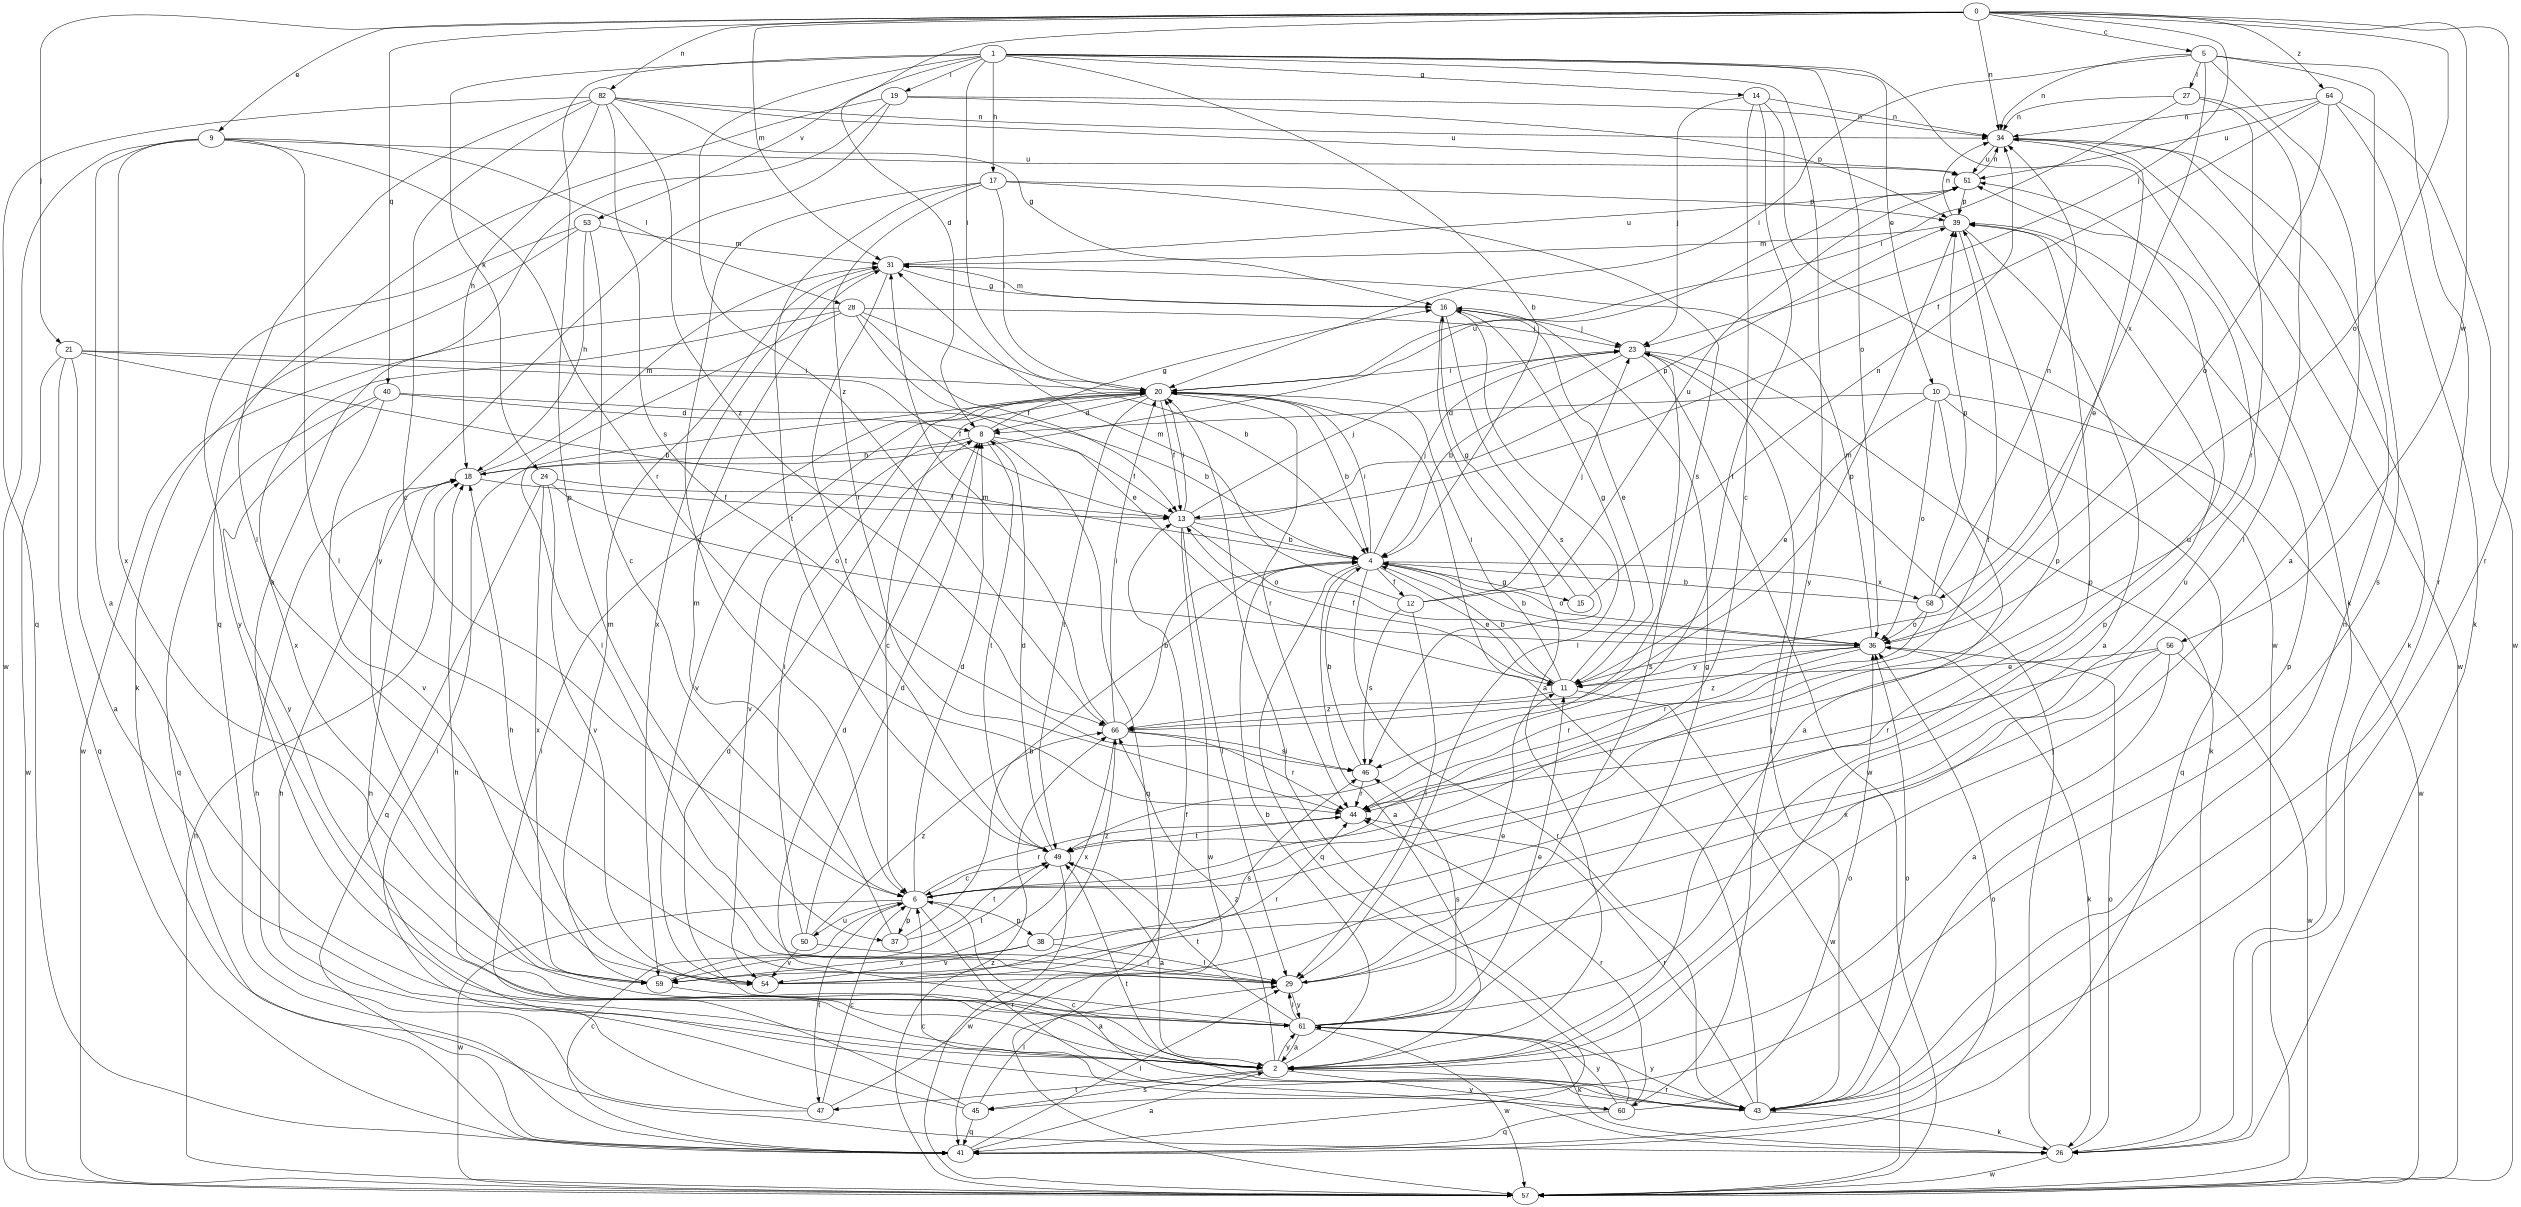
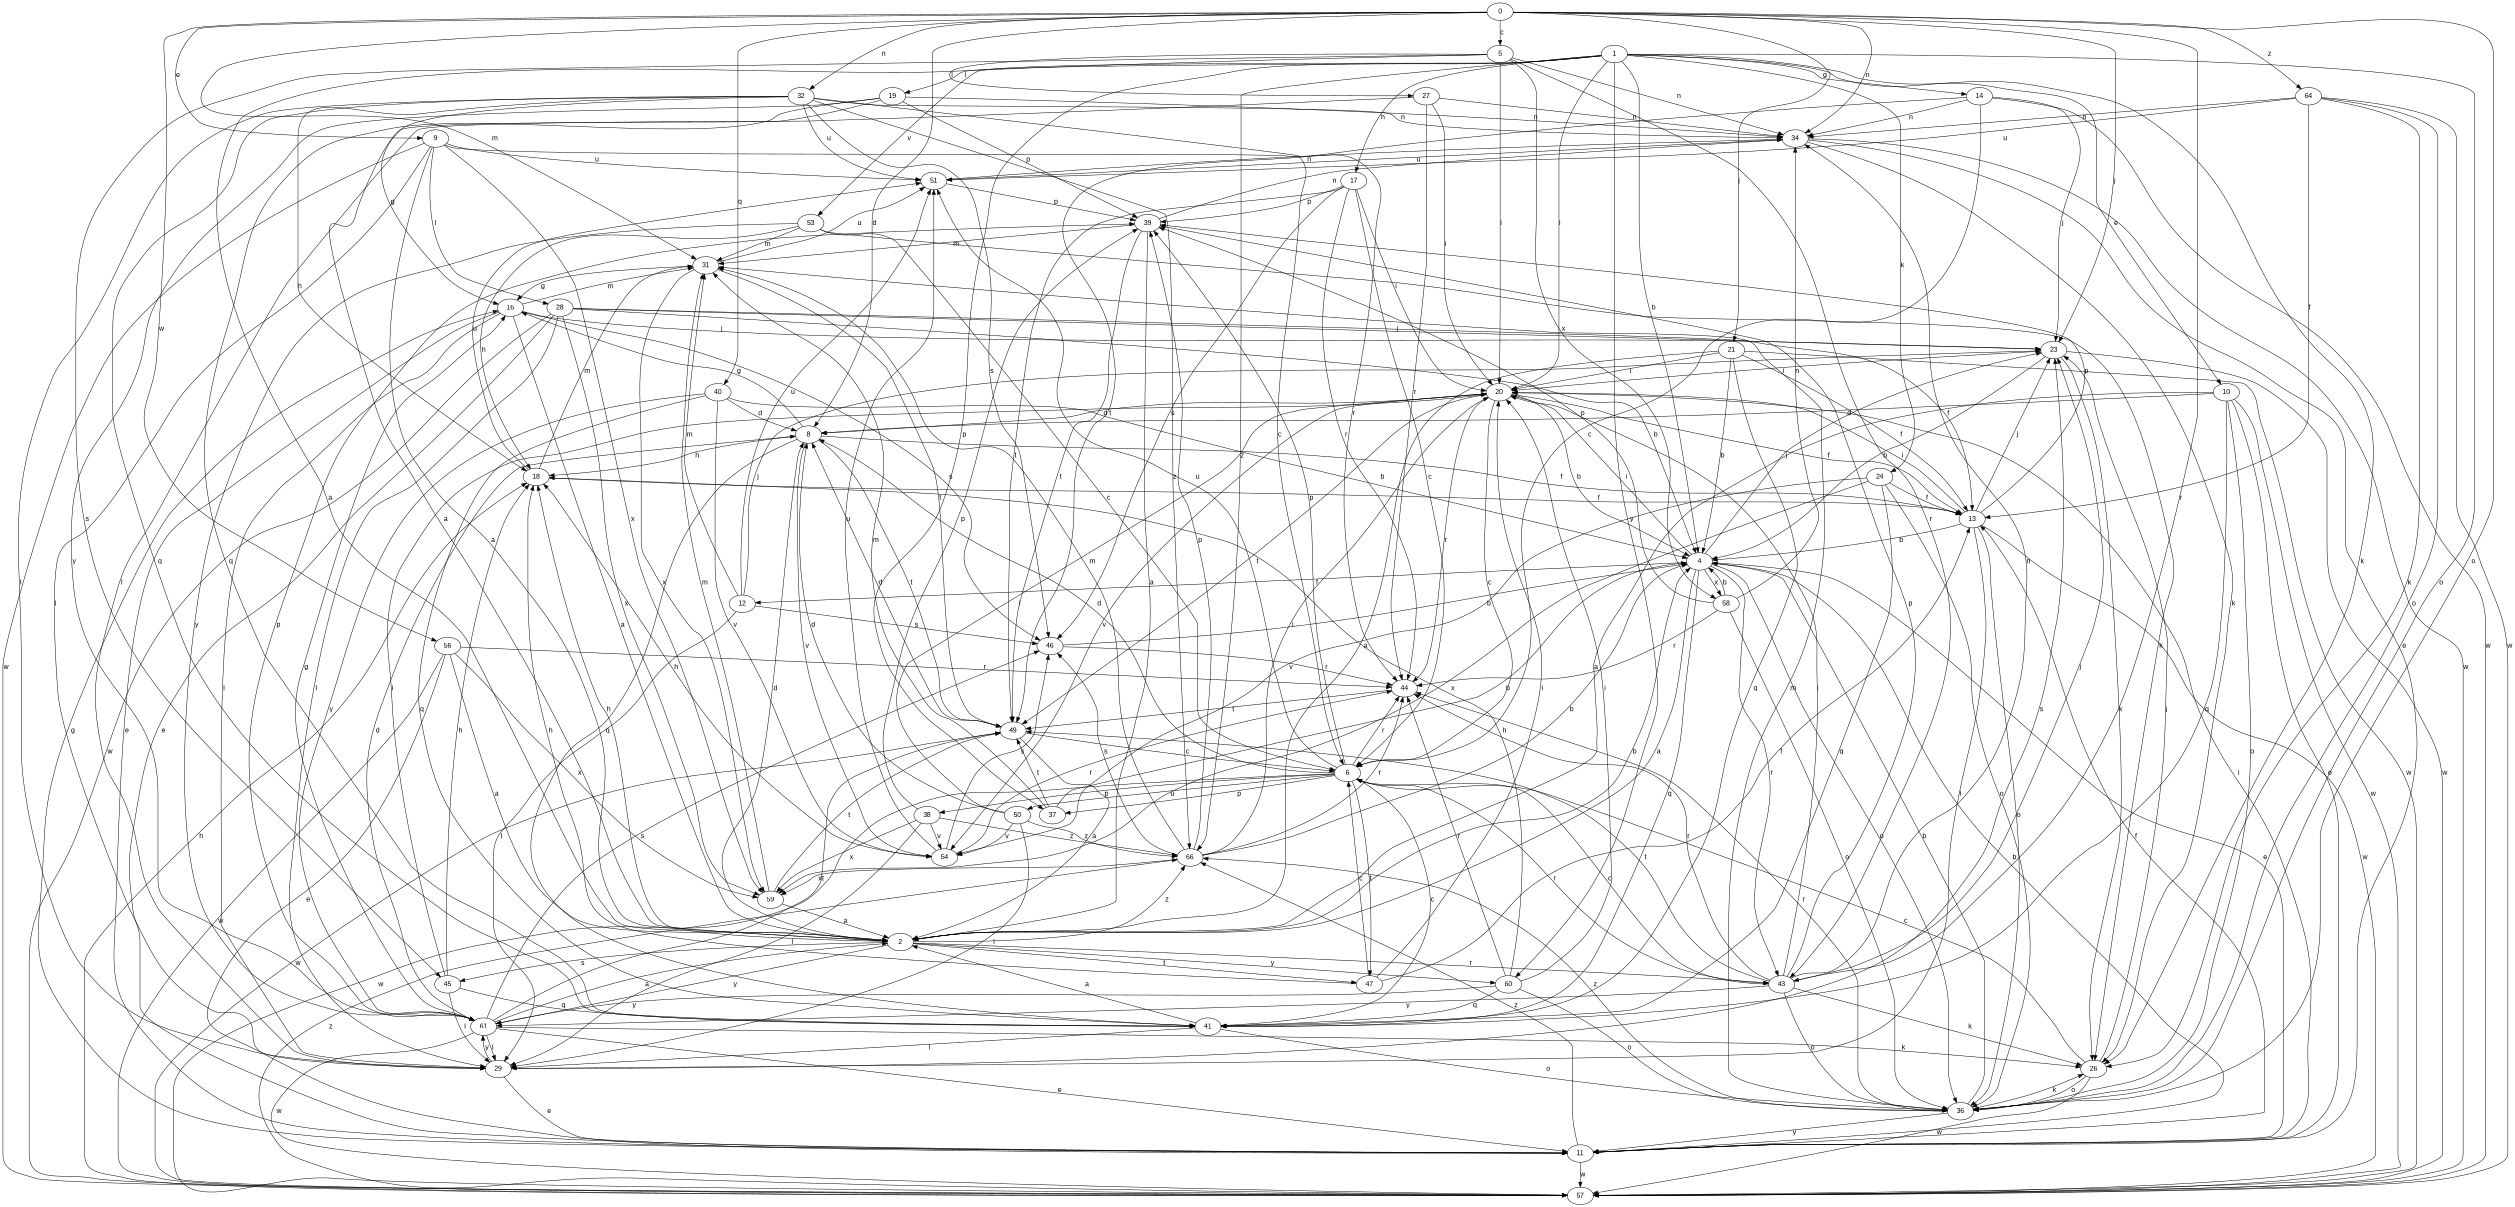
node "82": label "82" -> "32"
node "15": removed
